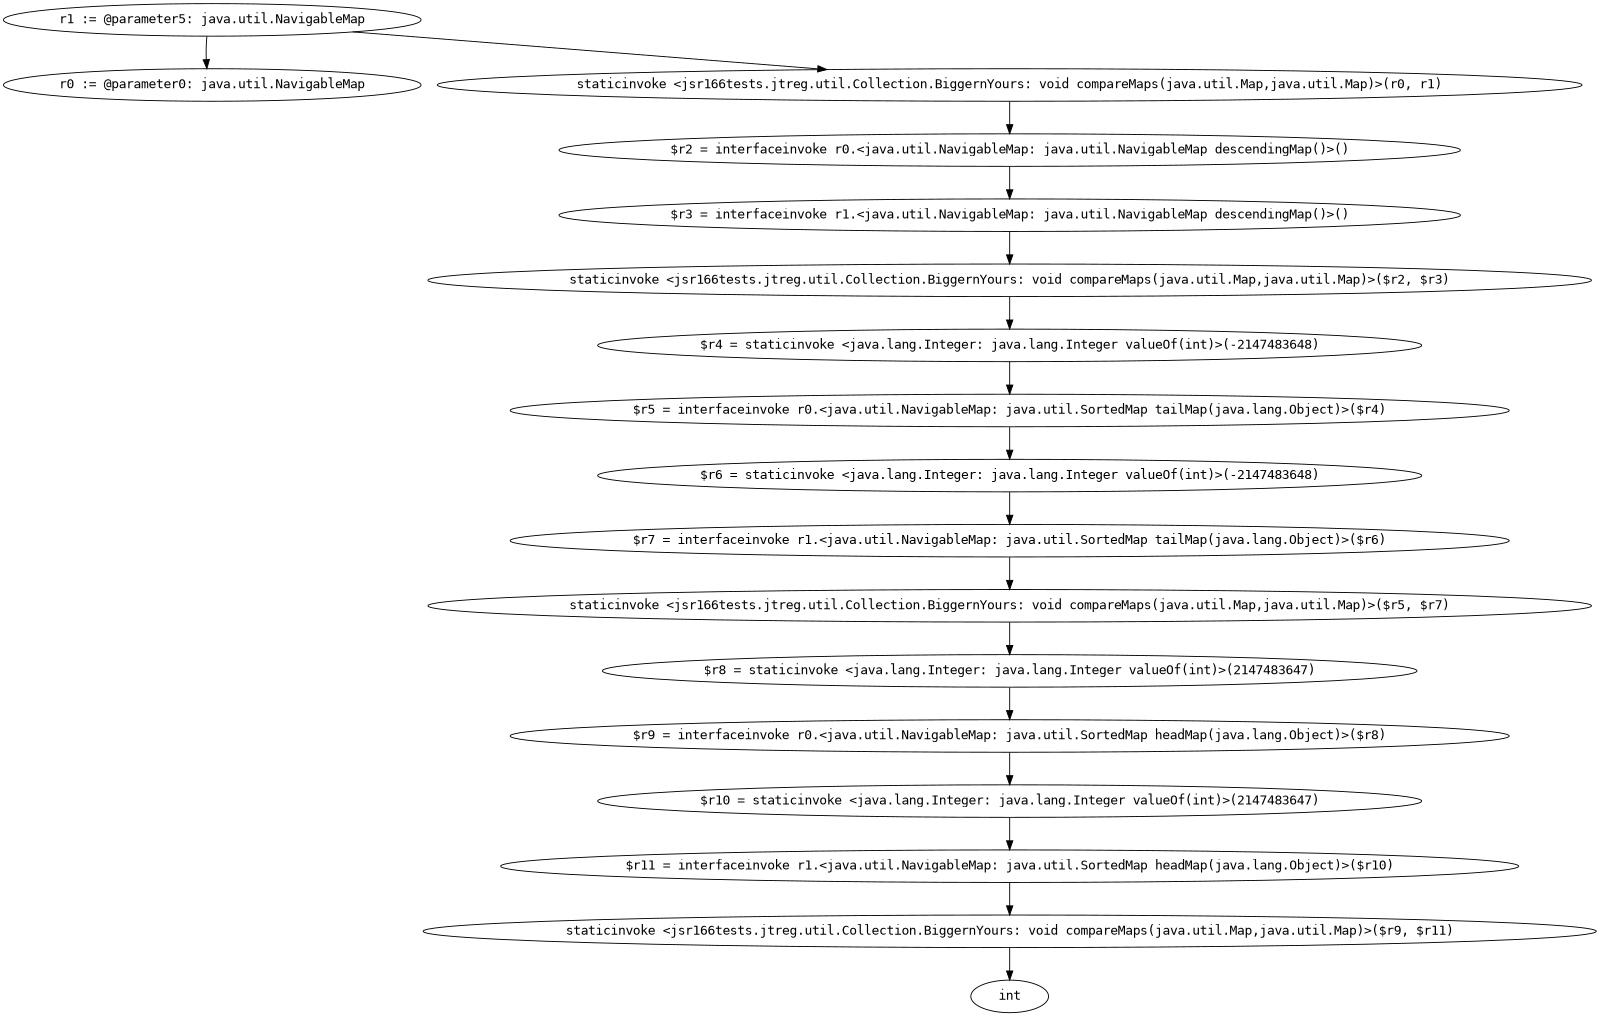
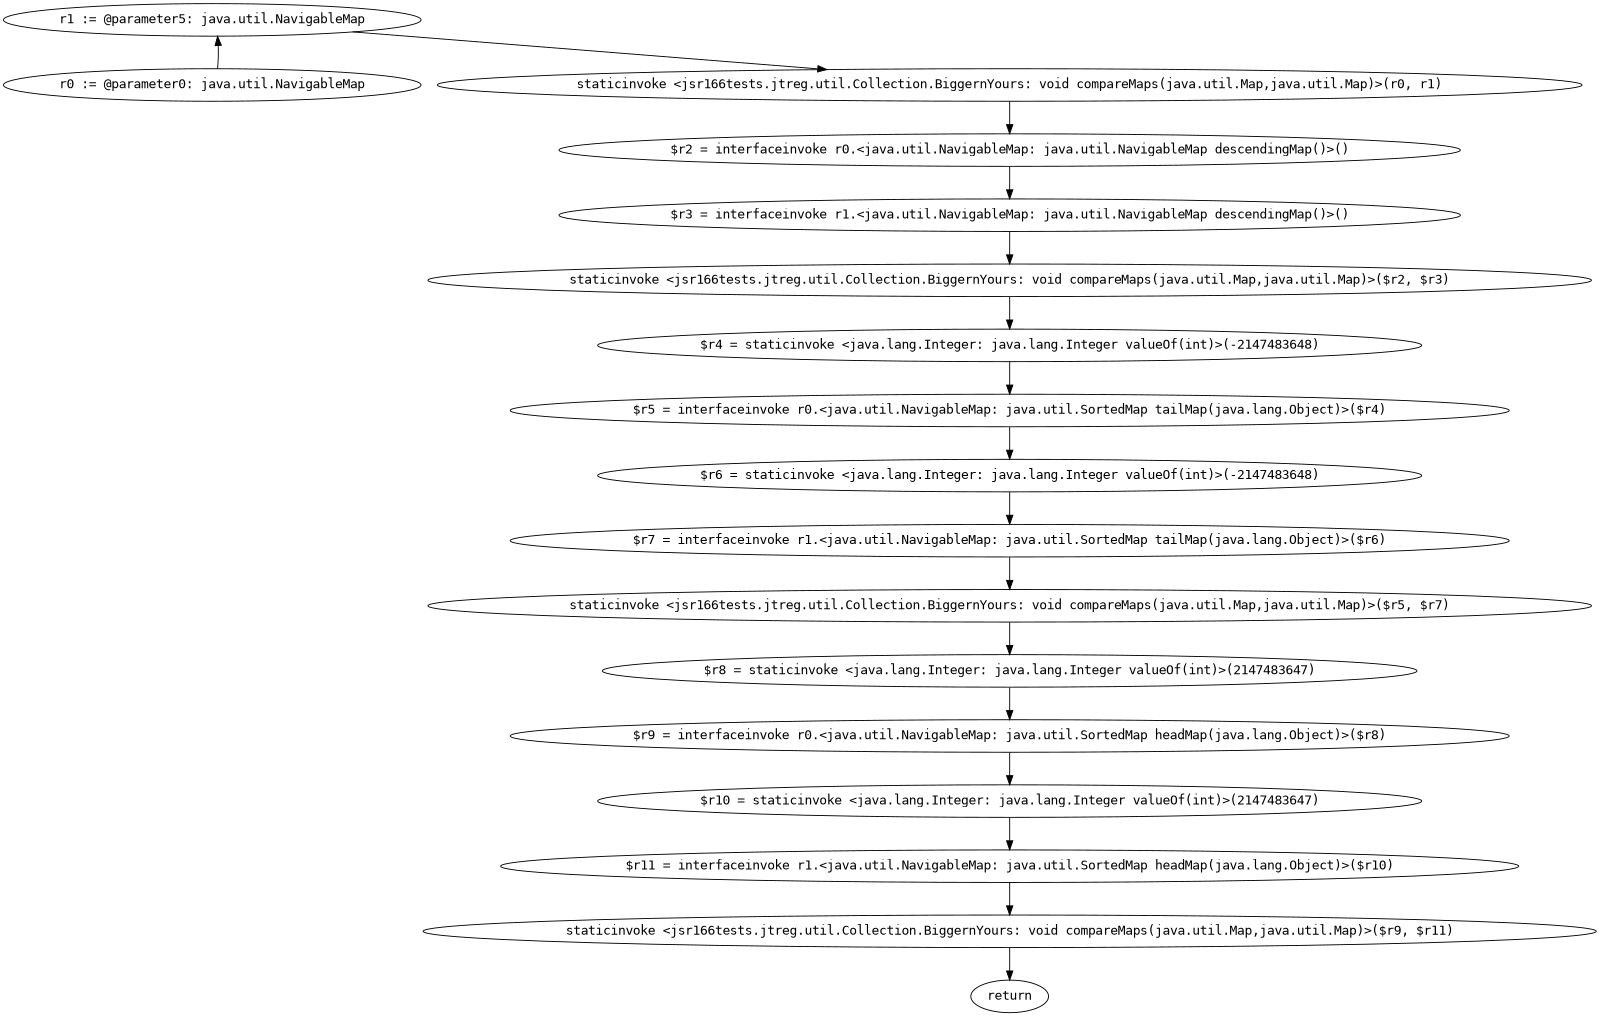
edge "r1 := @parameter5: java.util.NavigableMap" -> "r0 := @parameter0: java.util.NavigableMap": reversed
node "int": label "int" -> "return"
